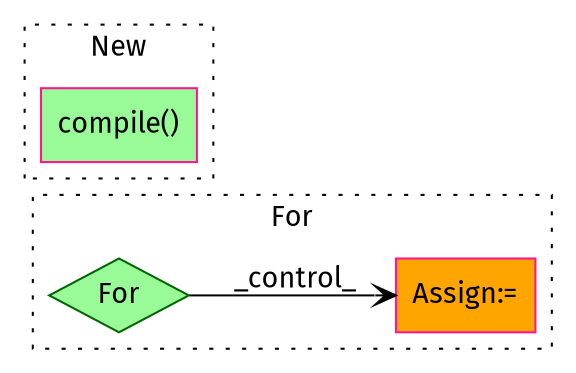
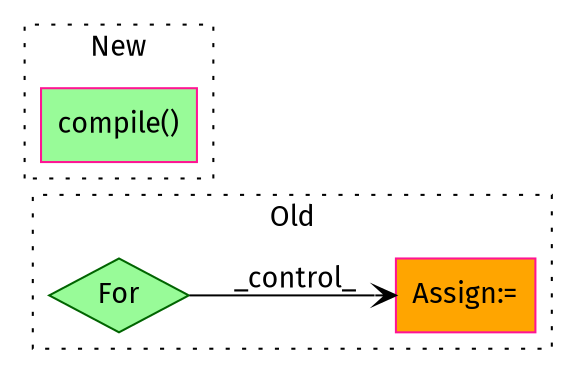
cluster "For": label "For" -> "Old"
